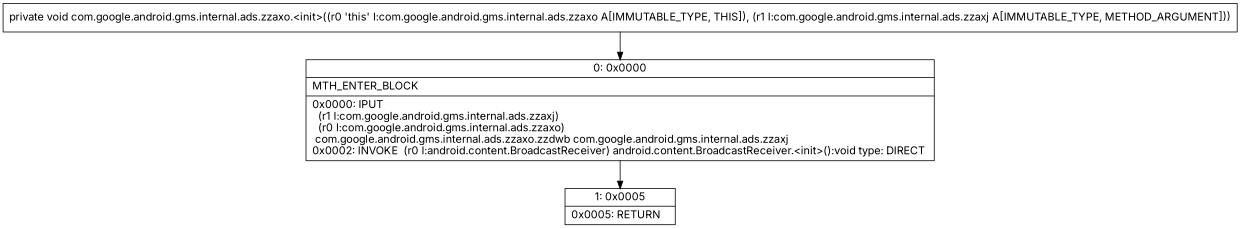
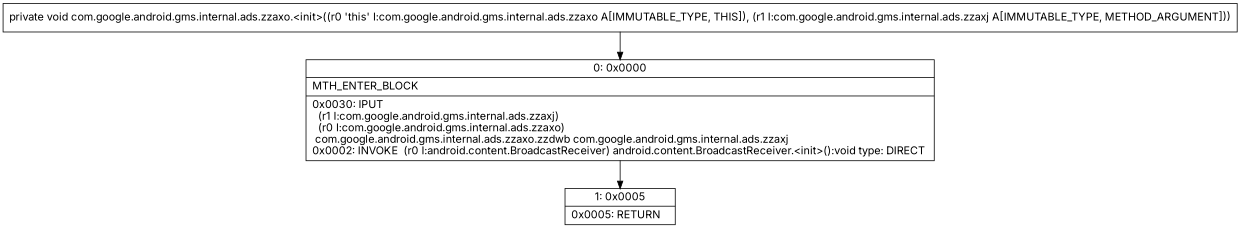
node "0: 0x0000": text "0x0000: IPUT" -> "0x0030: IPUT"
